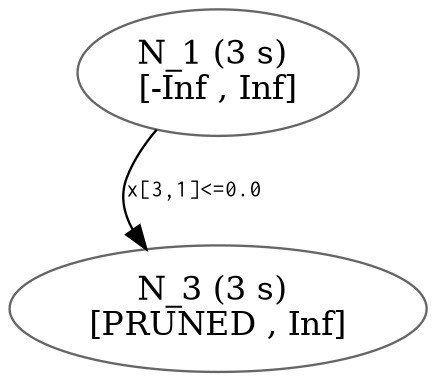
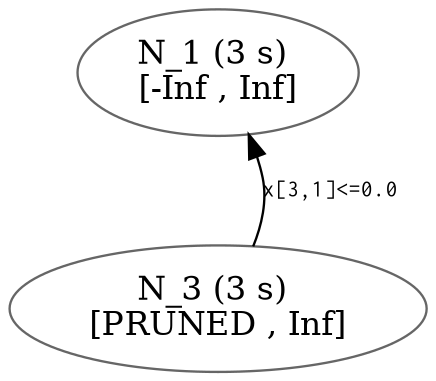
edge "N_1 (3 s) [-Inf , Inf]" -> "N_3 (3 s) [PRUNED , Inf]": reversed
